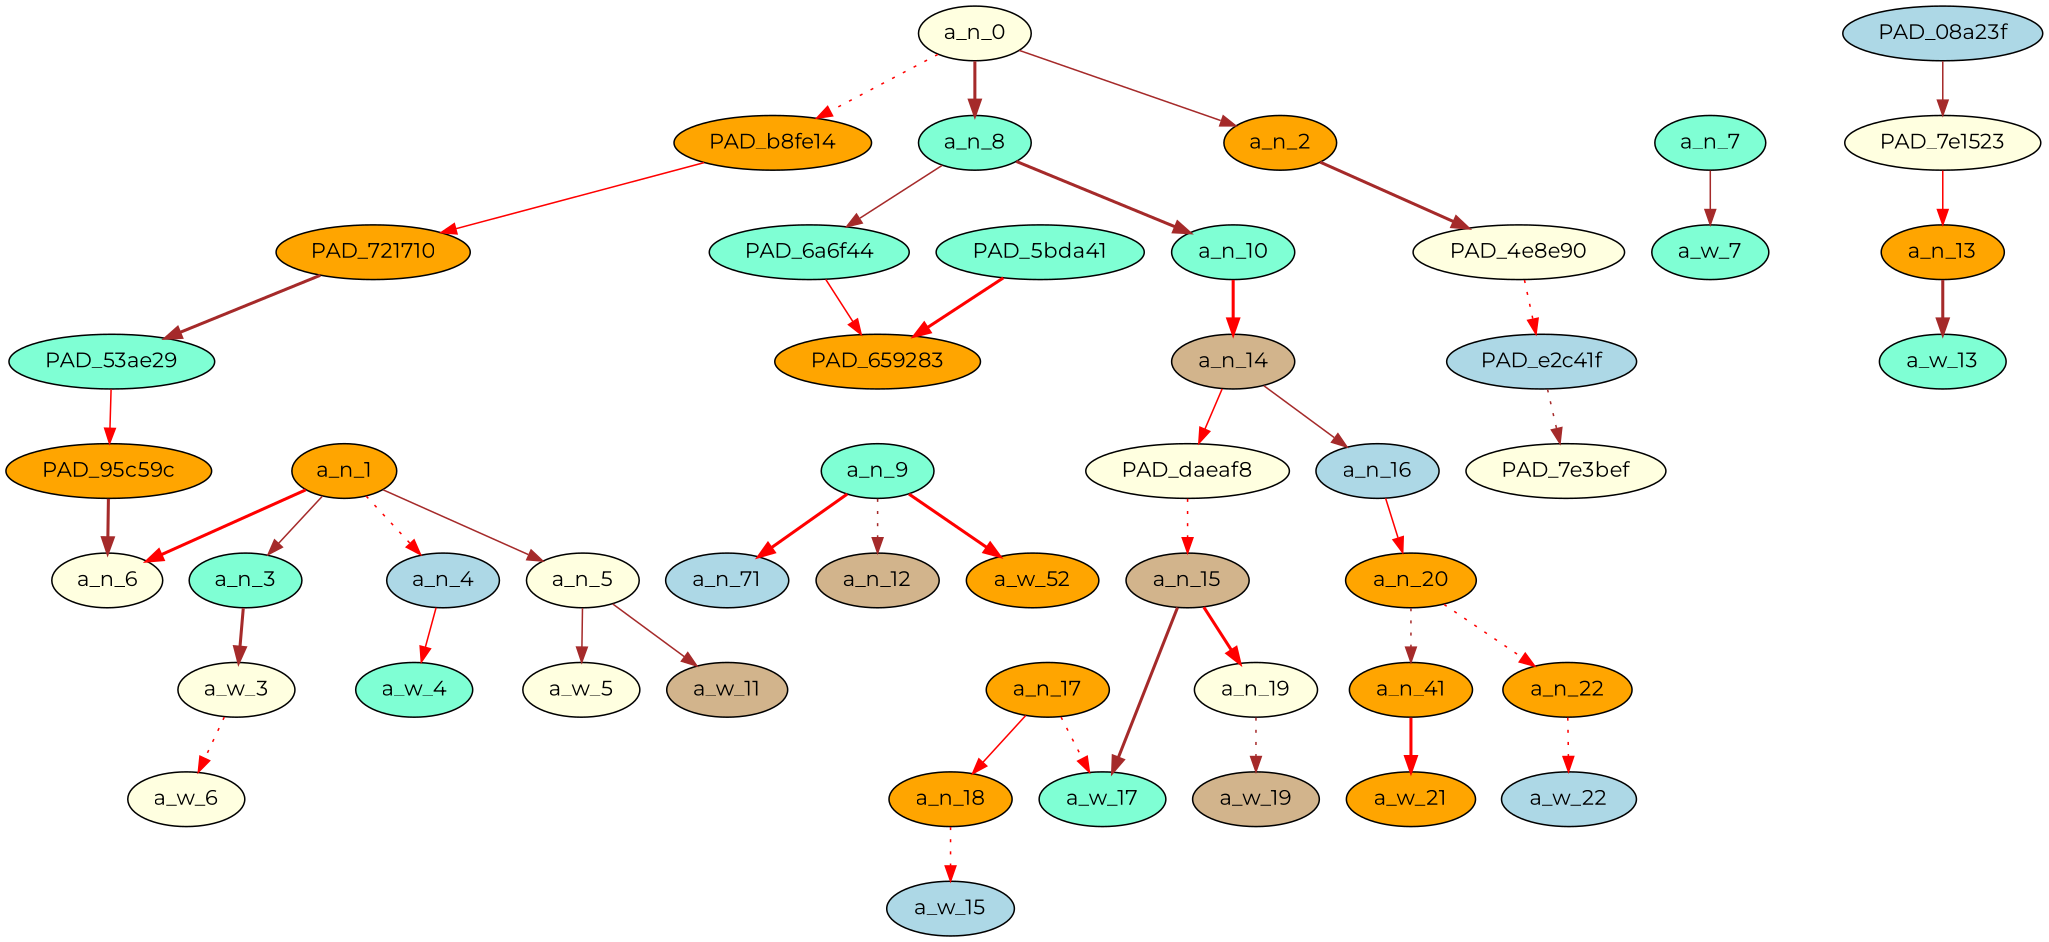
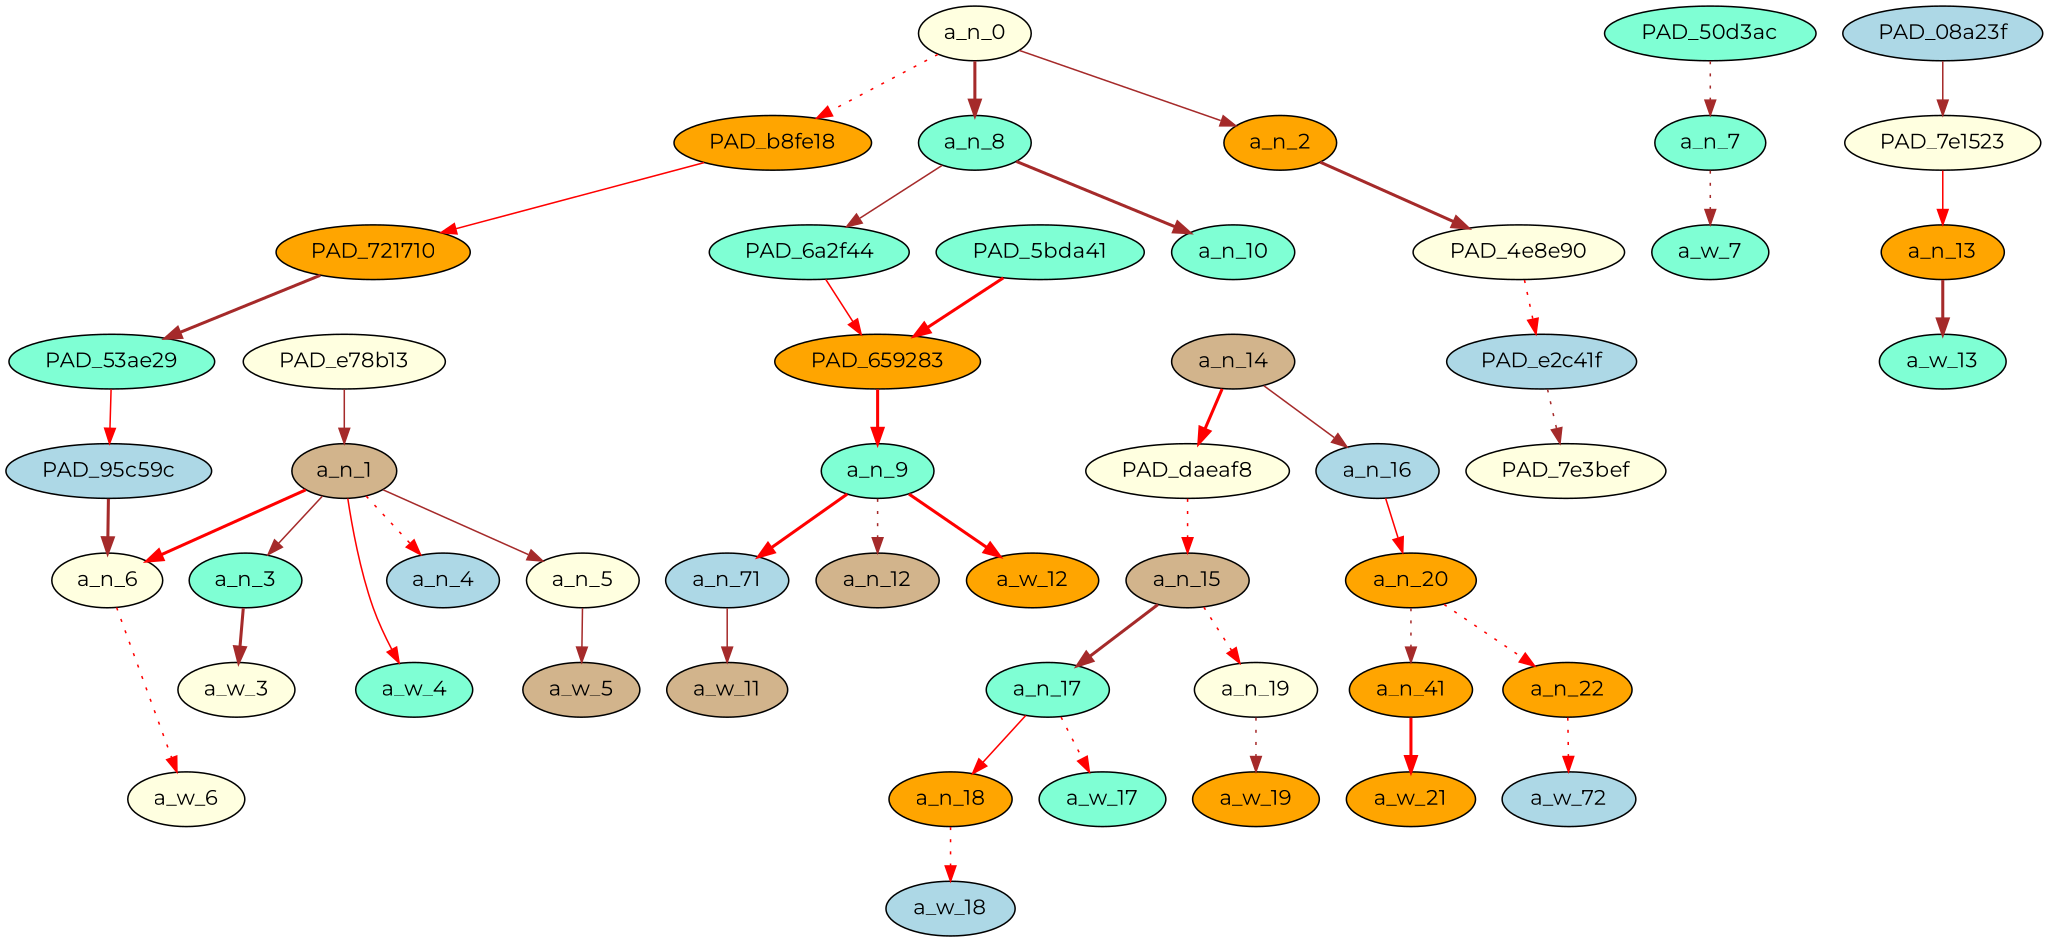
node "PAD_50d3ac": added
node "PAD_b8fe14": label "PAD_b8fe14" -> "PAD_b8fe18"
edge "a_n_7" -> "a_w_7": style solid -> dotted
node "PAD_6a6f44": label "PAD_6a6f44" -> "PAD_6a2f44"
edge "a_n_10" -> "a_n_14": removed
node "PAD_e78b13": added
edge "PAD_659283" -> "a_n_9": added
edge "a_n_14" -> "PAD_daeaf8": style solid -> bold
node "PAD_95c59c": fillcolor orange -> lightblue
node "a_n_1": fillcolor orange -> tan
node "a_w_52": label "a_w_52" -> "a_w_12"
edge "a_n_4" -> "a_w_4": now "a_n_1" -> "a_w_4"
edge "a_n_15" -> "a_n_19": style bold -> dotted
edge "a_n_5" -> "a_w_11": now "a_n_71" -> "a_w_11"
edge "a_n_15" -> "a_w_17": now "a_n_15" -> "a_n_17"
node "a_w_5": fillcolor lightyellow -> tan
node "a_n_17": fillcolor orange -> aquamarine
edge "a_w_3" -> "a_w_6": now "a_n_6" -> "a_w_6"
node "a_w_19": fillcolor tan -> orange
node "a_w_22": label "a_w_22" -> "a_w_72"
node "a_w_15": label "a_w_15" -> "a_w_18"
